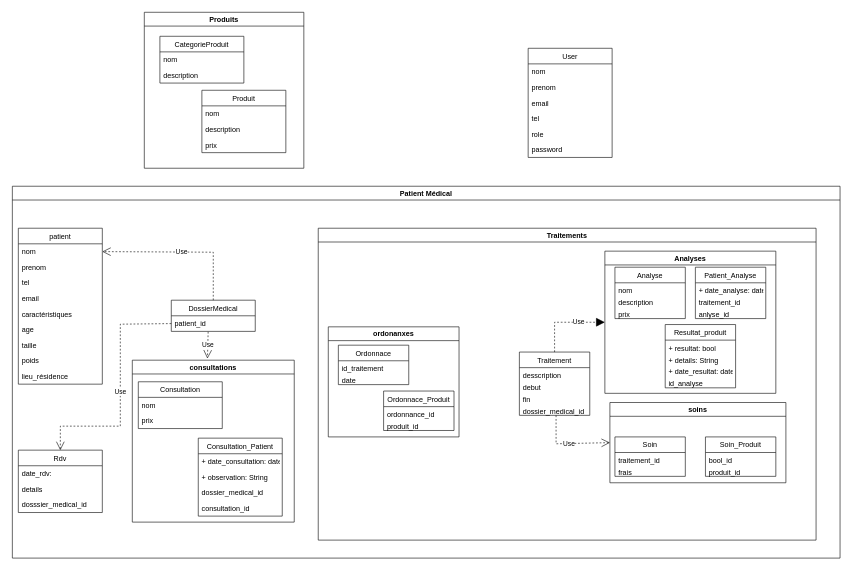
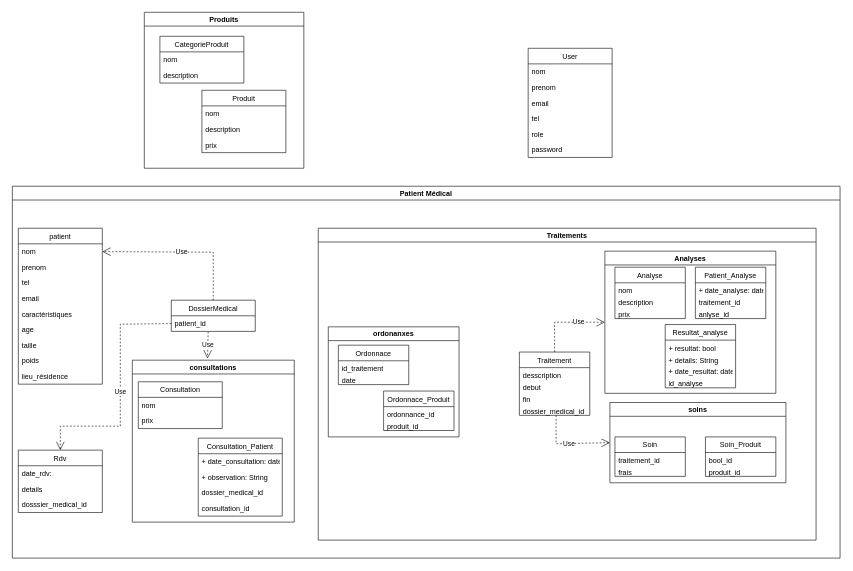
edge "Traitement" -> "Analyses": arrowhead block -> open
node "Resultat_produit": label "Resultat_produit" -> "Resultat_analyse"
